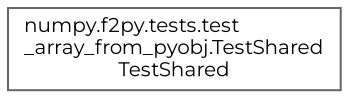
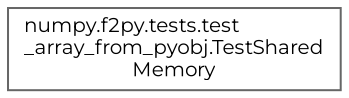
node "numpy.f2py.tests.test _array_from_pyobj.TestShared TestShared": label "numpy.f2py.tests.test _array_from_pyobj.TestShared TestShared" -> "numpy.f2py.tests.test _array_from_pyobj.TestShared Memory"
